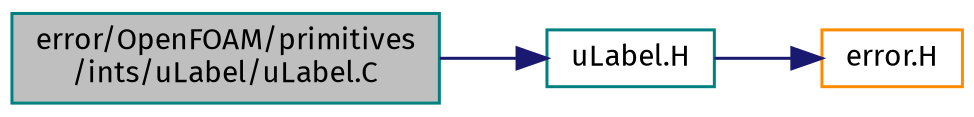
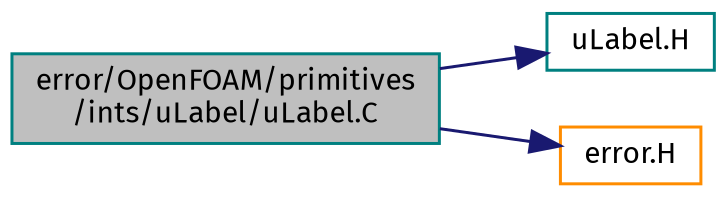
edge "uLabel.H" -> "error.H": now "error/OpenFOAM/primitives /ints/uLabel/uLabel.C" -> "error.H"
